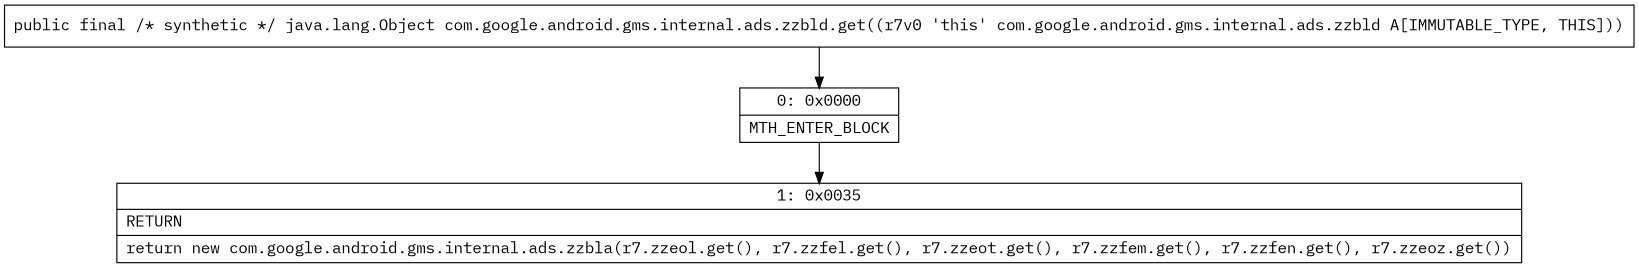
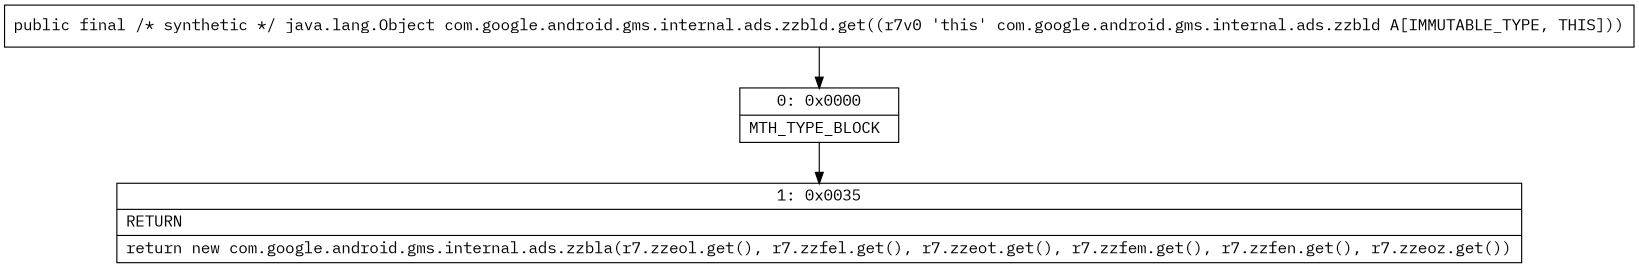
node "0: 0x0000": text "MTH_ENTER_BLOCK" -> "MTH_TYPE_BLOCK"
